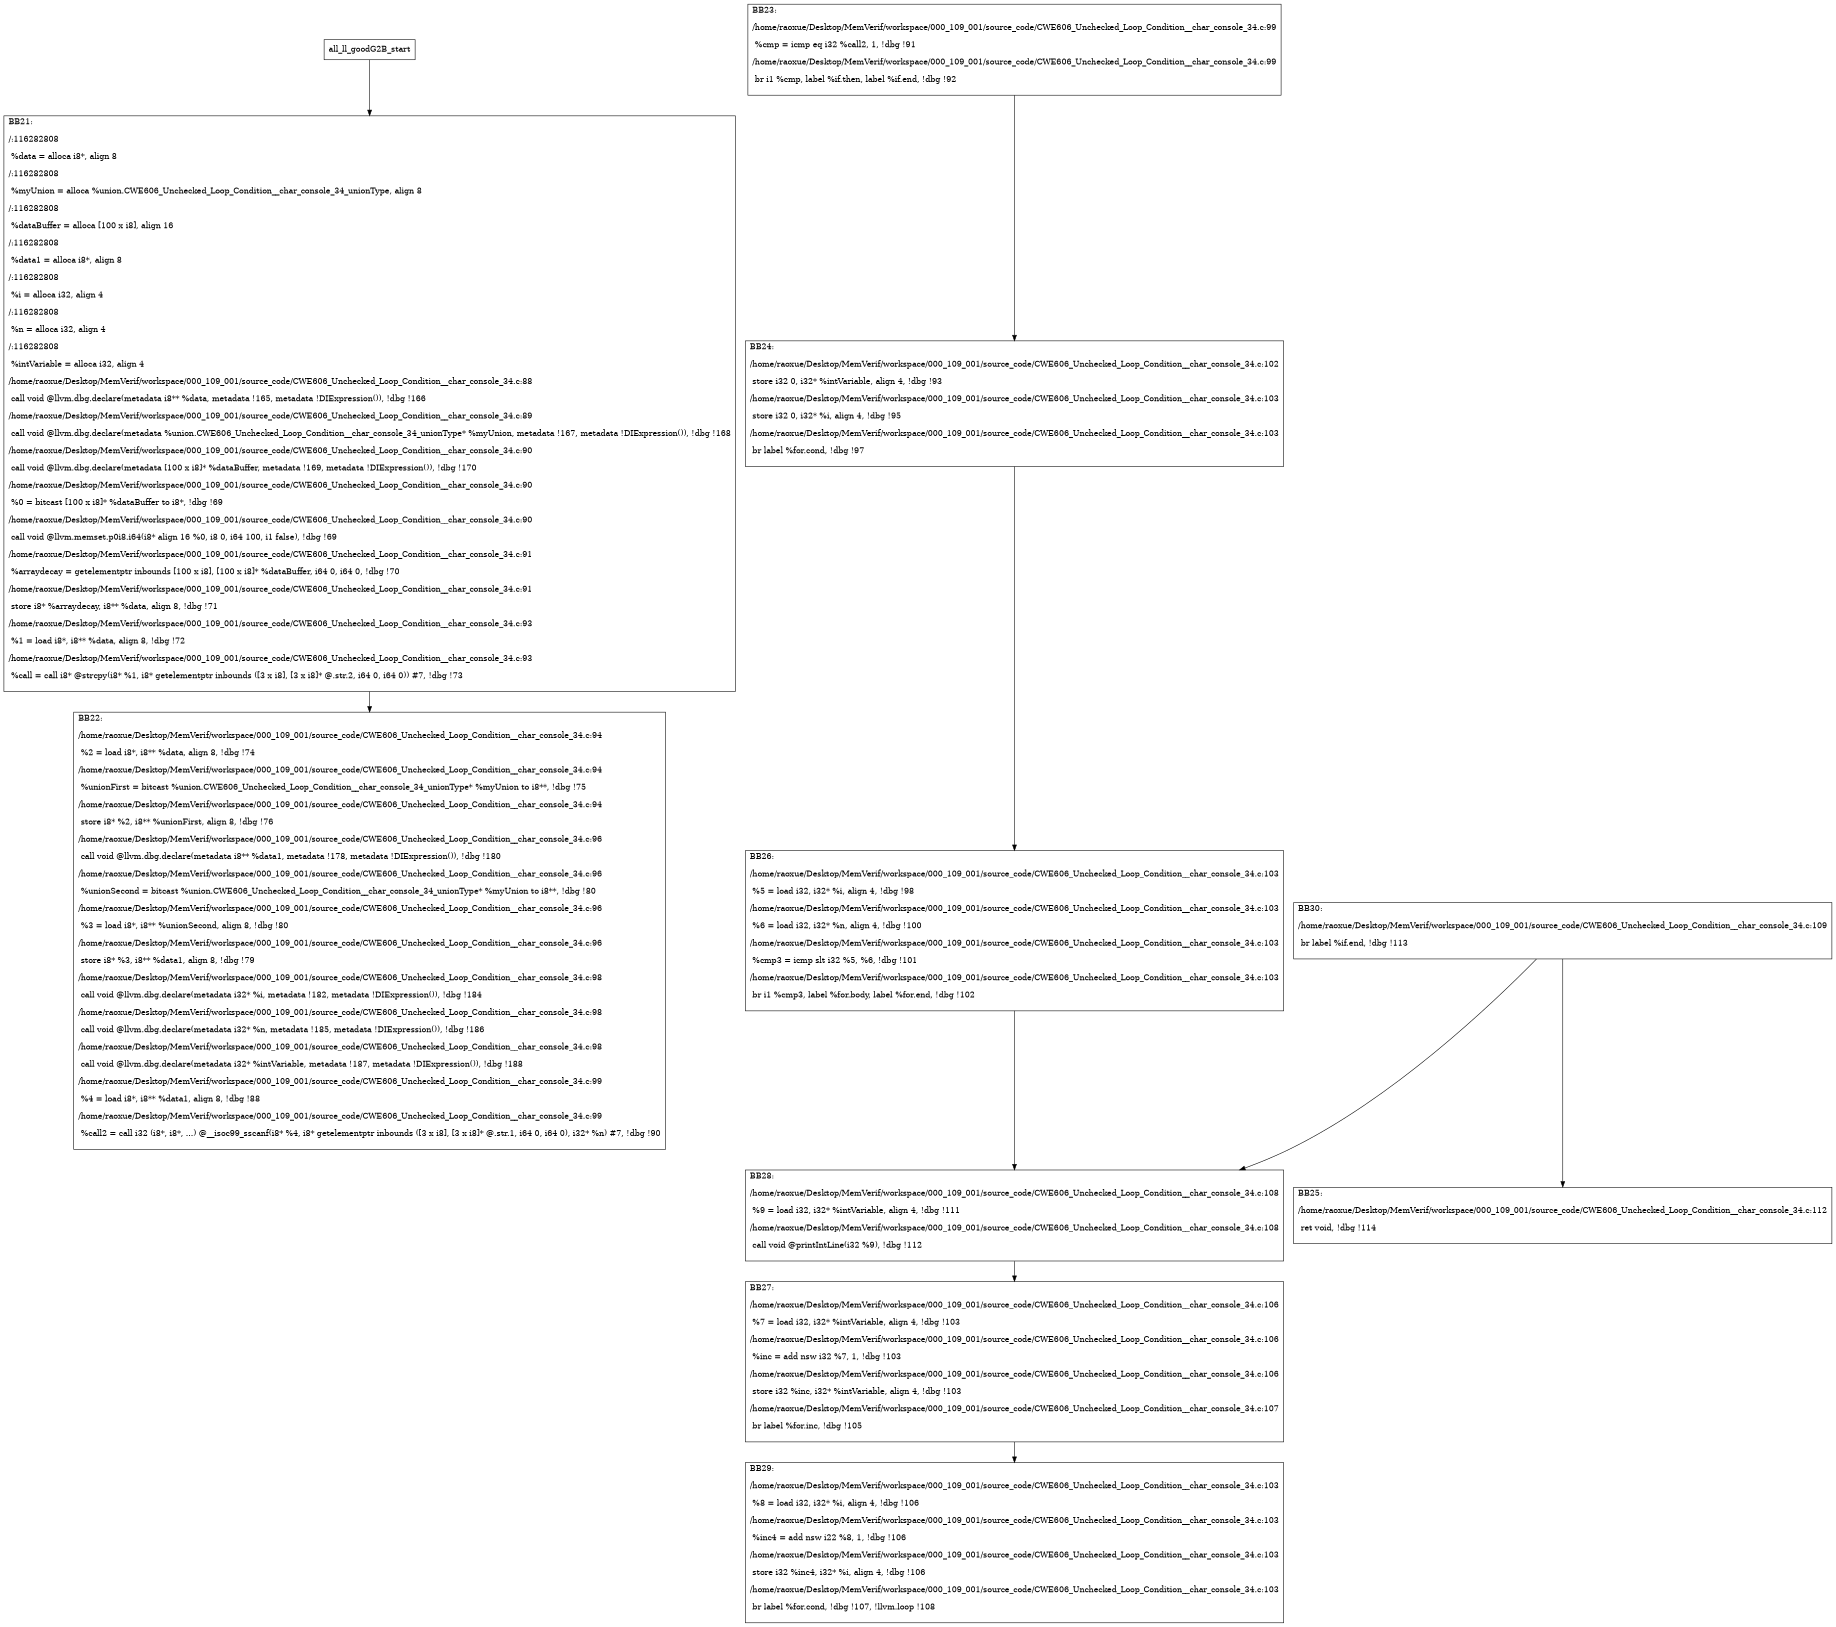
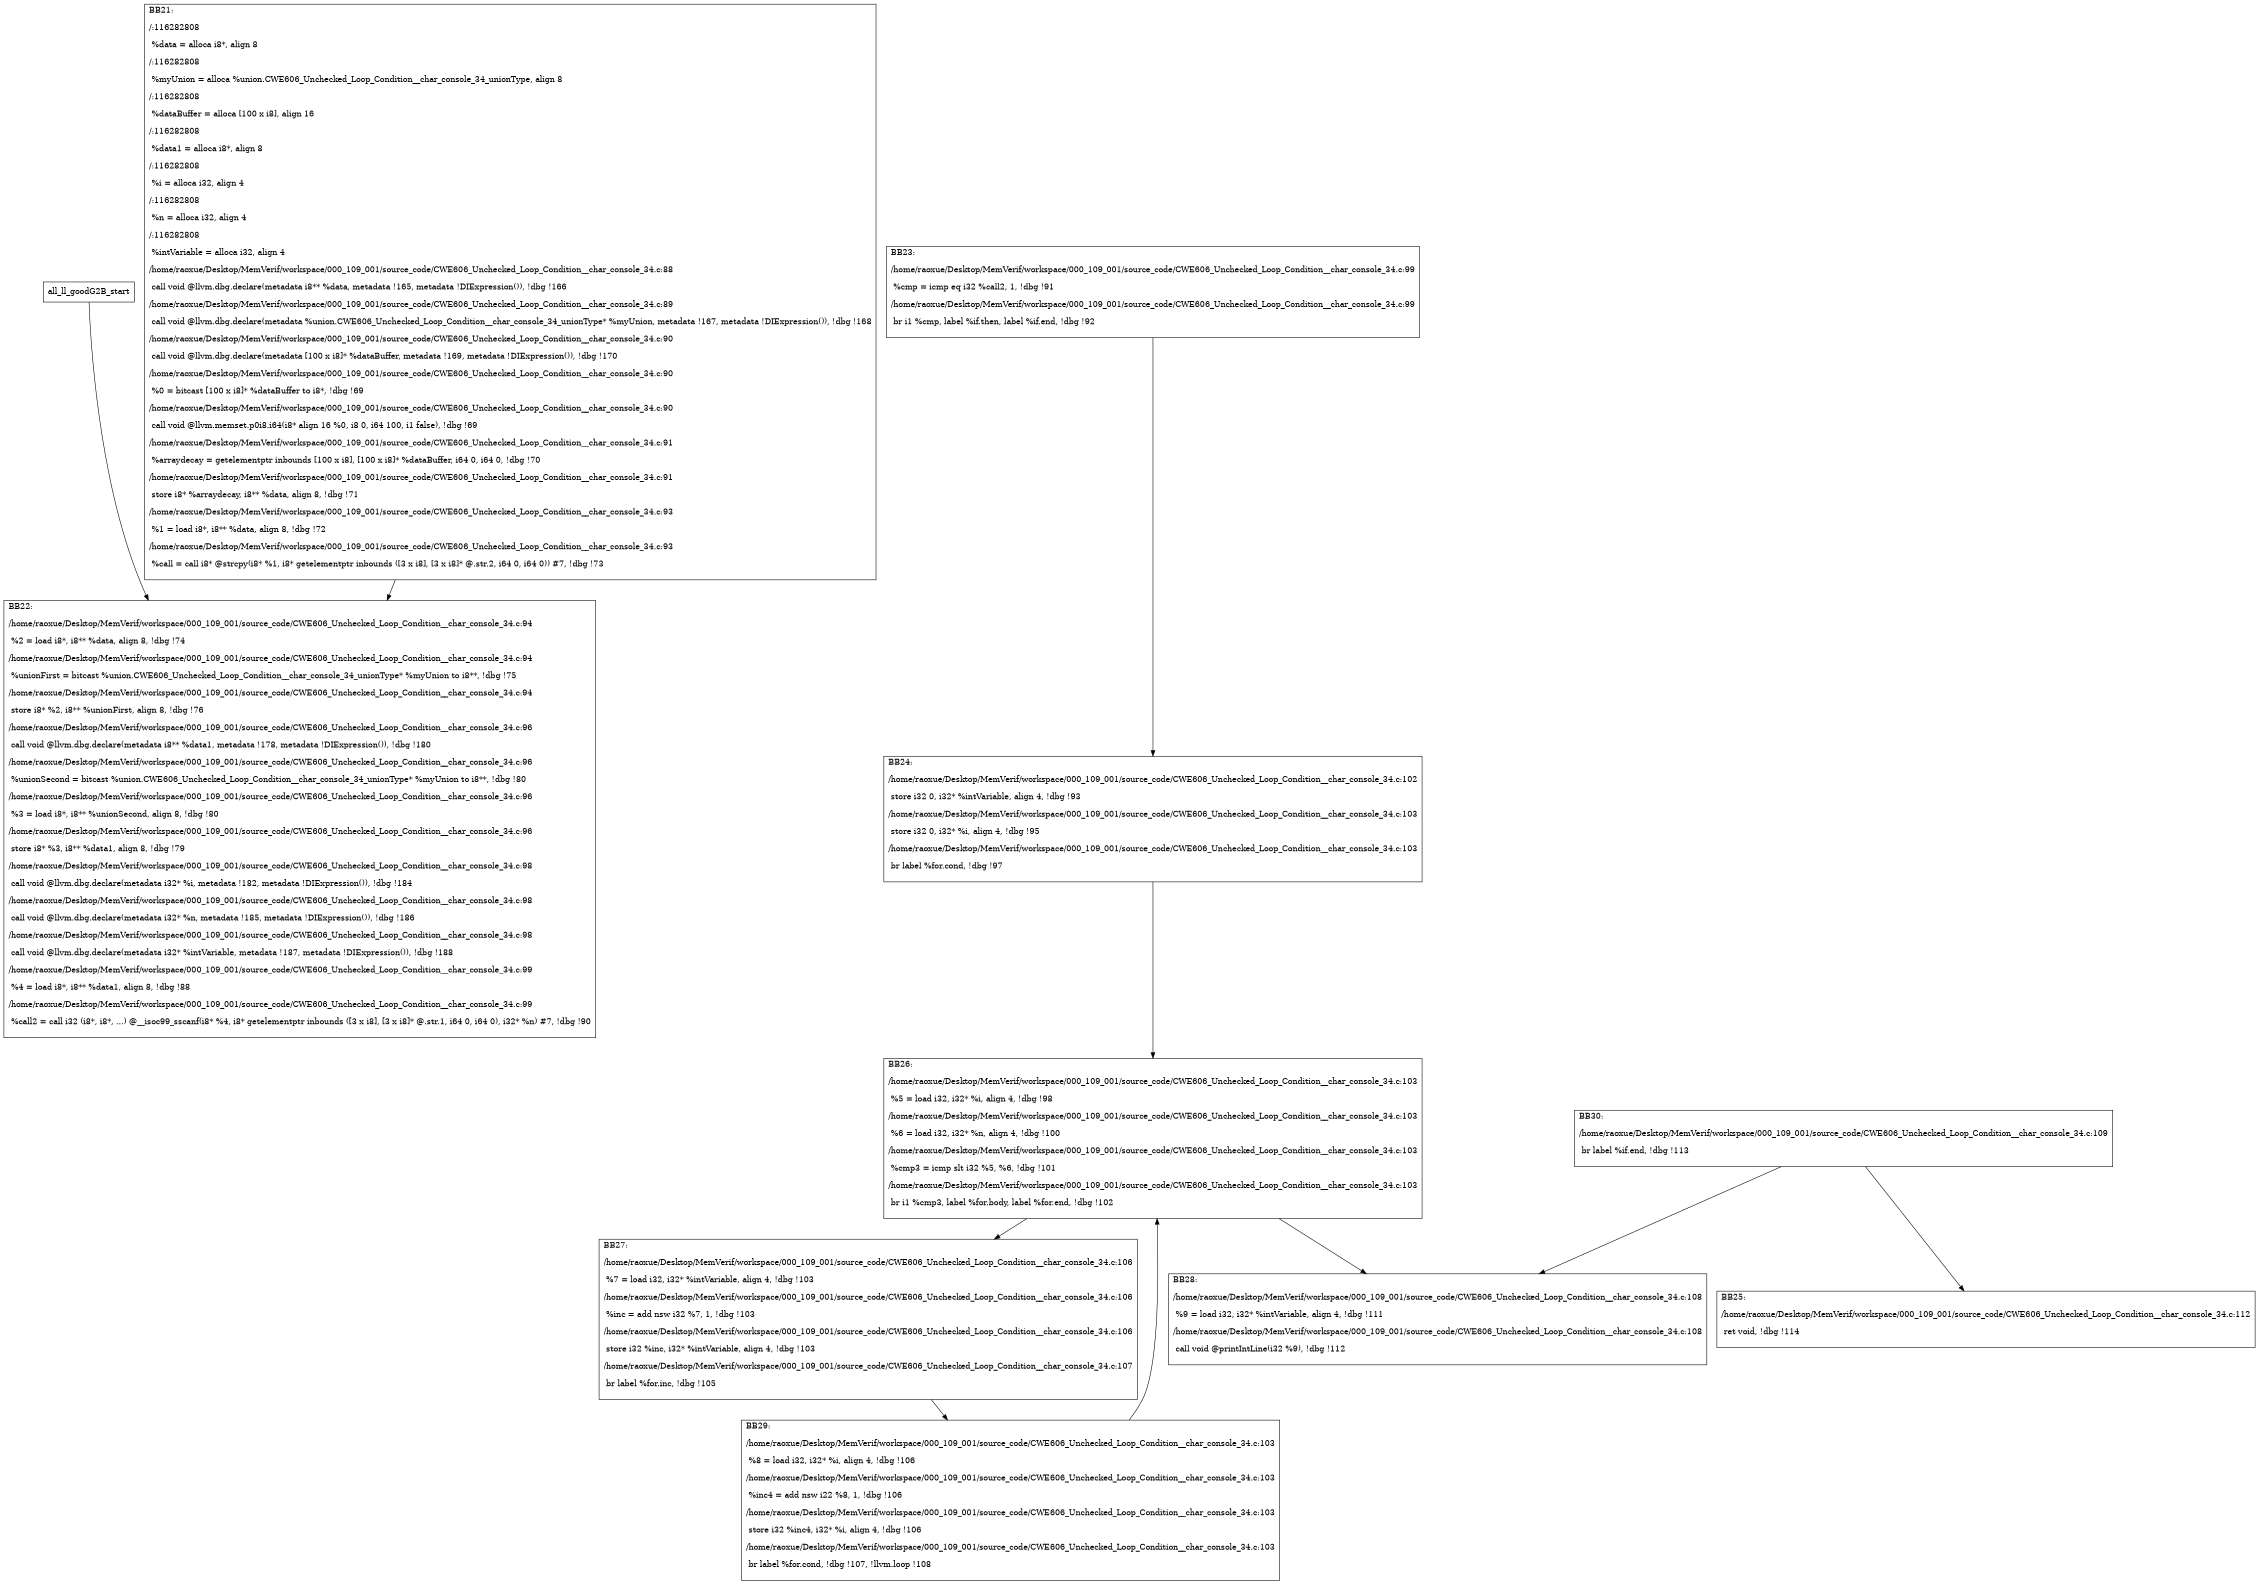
edge "all_ll_goodG2B_start" -> "BB21:": now "all_ll_goodG2B_start" -> "BB22:"
edge "BB28:" -> "BB27:": now "BB26:" -> "BB27:"
edge "BB29:" -> "BB26:": added
